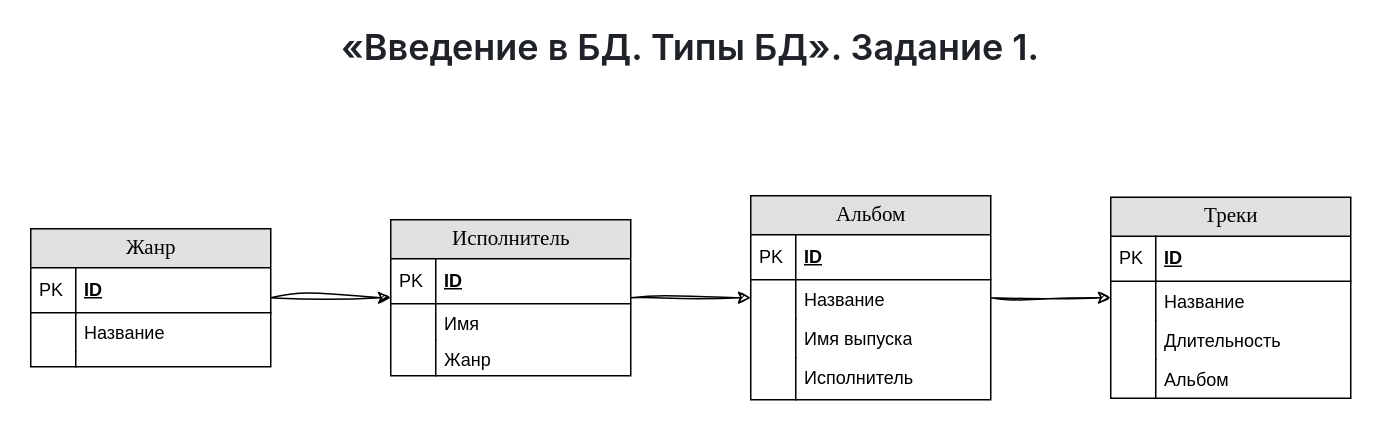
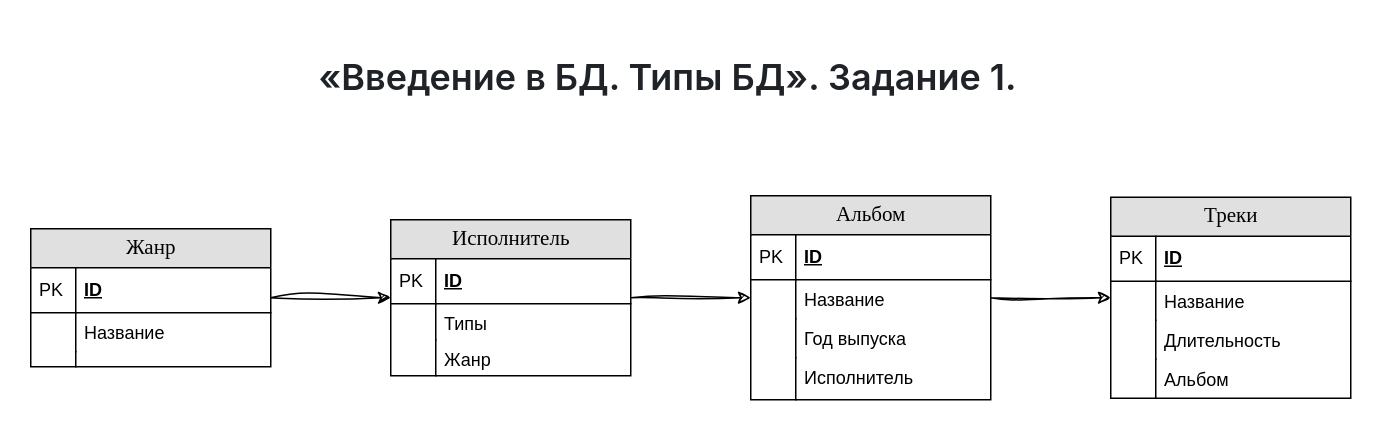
node "«Введение в БД. Типы БД». Задание 1.": moved (691, 53) -> (668, 83)
node "Имя": label "Имя" -> "Типы"
node "Имя выпуска": label "Имя выпуска" -> "Год выпуска"
